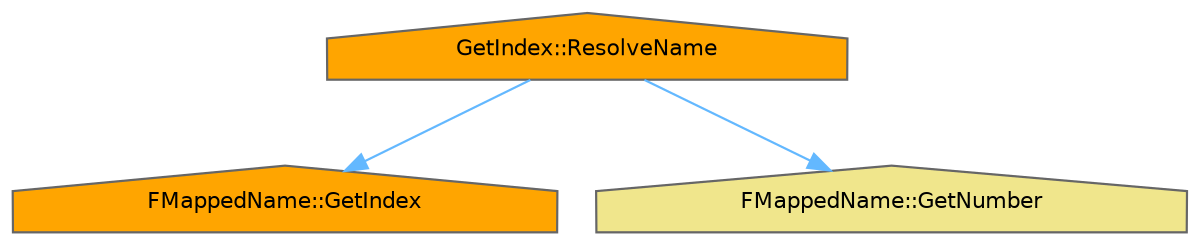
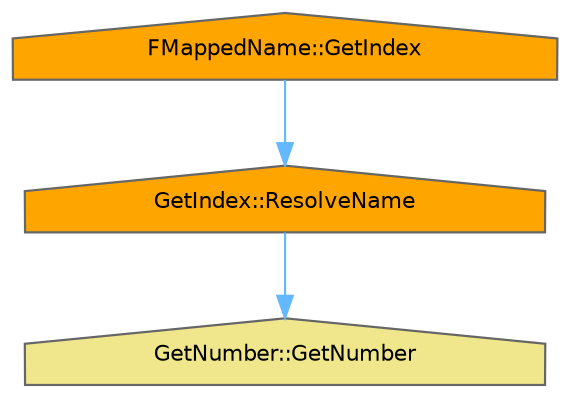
edge "GetIndex::ResolveName" -> "FMappedName::GetIndex": reversed
node "FMappedName::GetNumber": label "FMappedName::GetNumber" -> "GetNumber::GetNumber"
